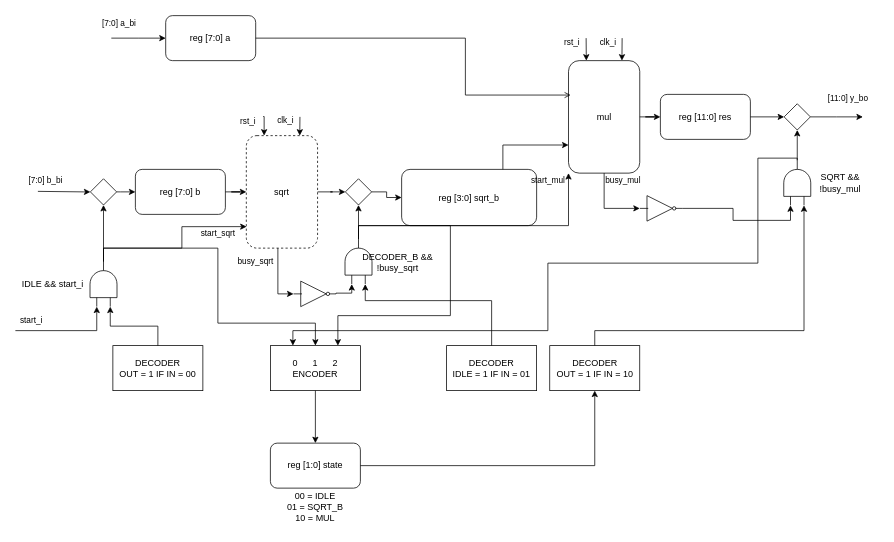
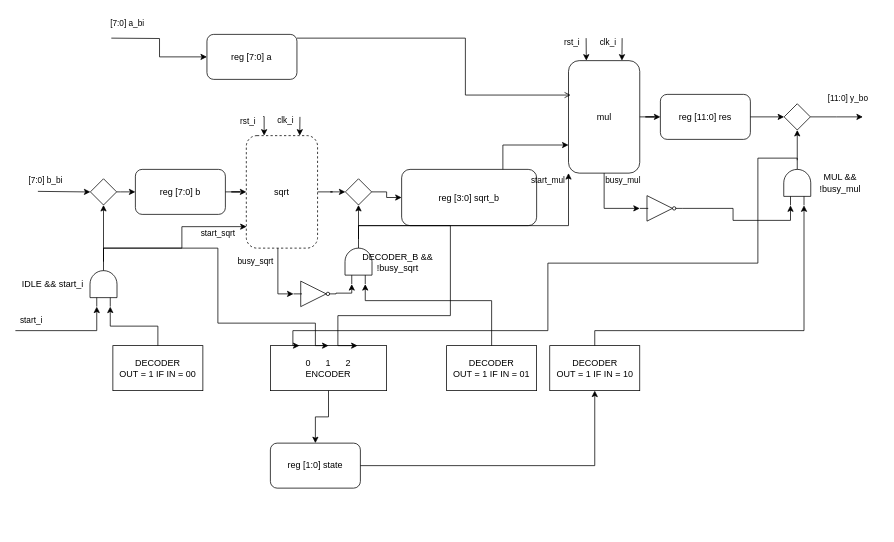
node "reg [7:0] a": moved (211, 38) -> (252, 57)
node "SQRT && !busy_mul": label "SQRT && !busy_mul" -> "MUL && !busy_mul"
node "0 1 2 ENCODER": size 90x45 -> 116x45
node "DECODER IDLE = 1 IF IN = 01": label "DECODER IDLE = 1 IF IN = 01" -> "DECODER OUT = 1 IF IN = 01"
node "00 = IDLE 01 = SQRT_B 10 = MUL": removed
